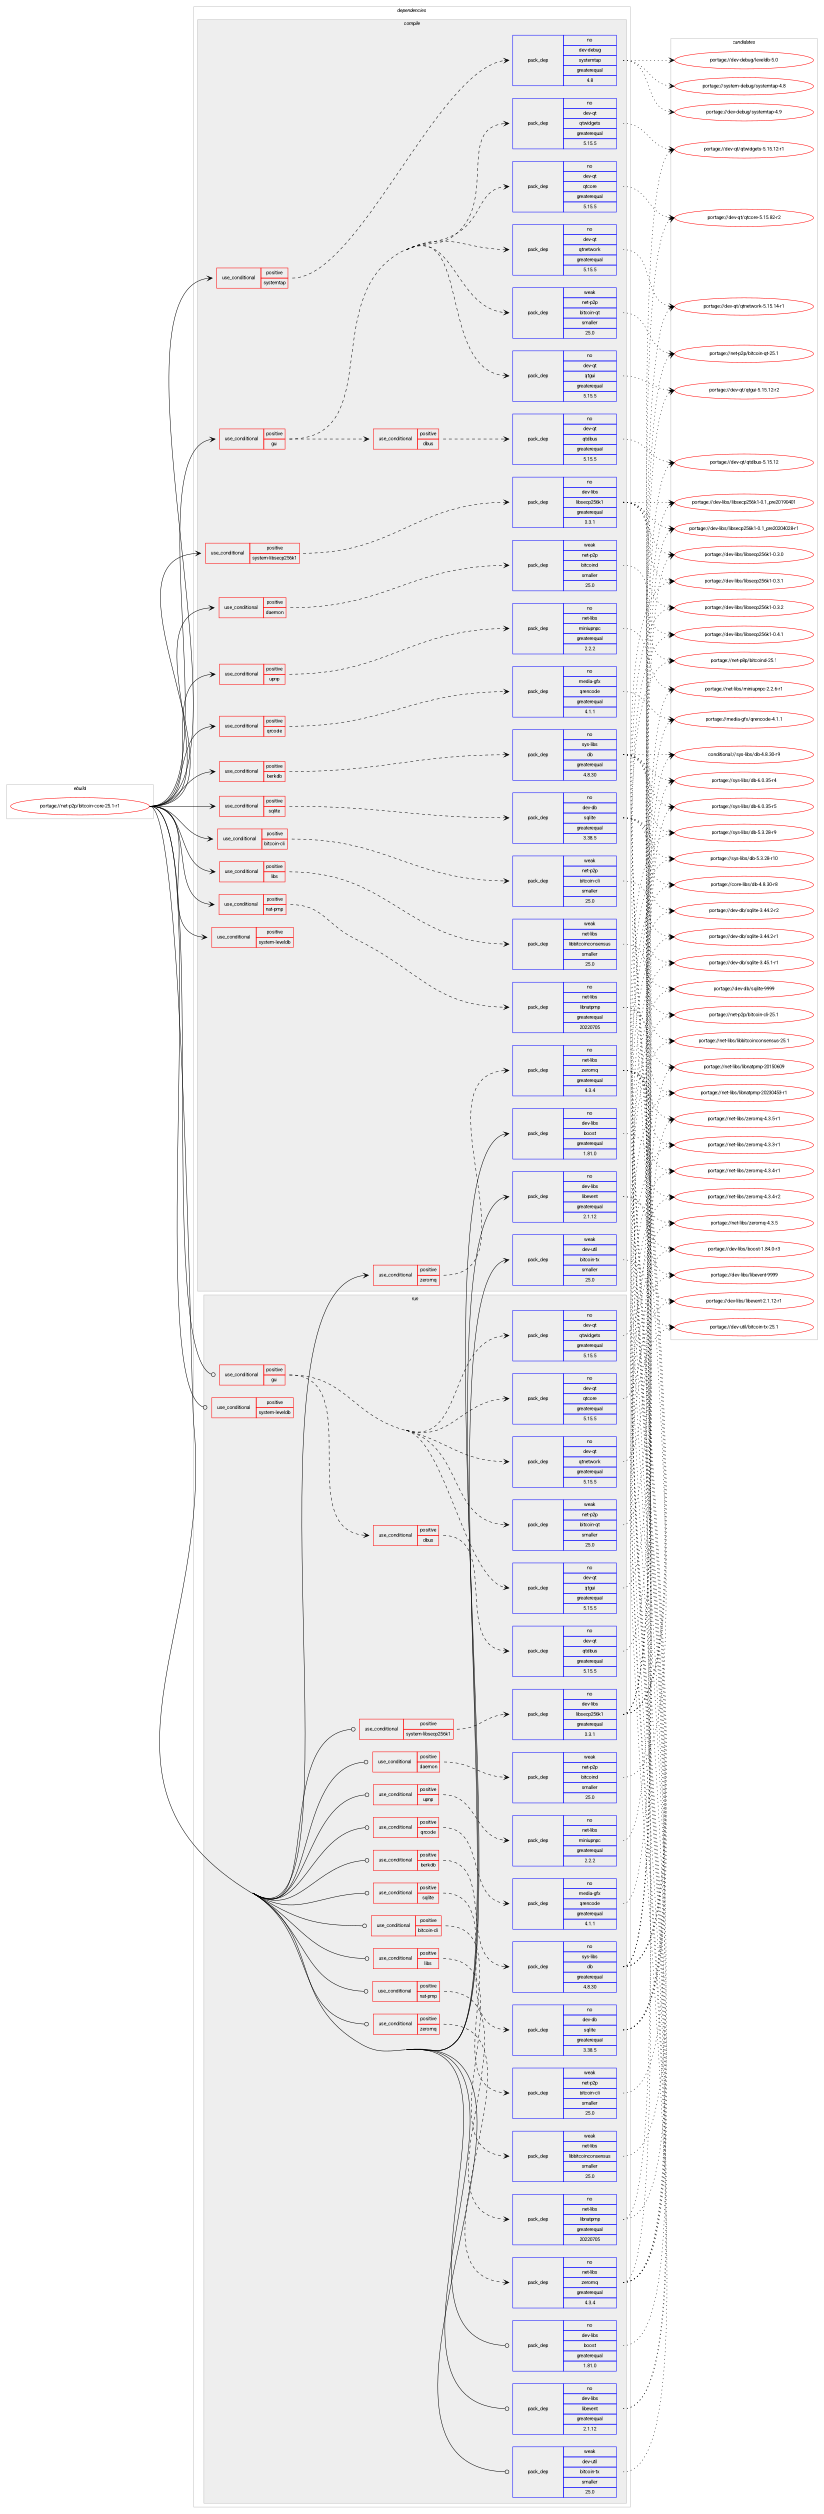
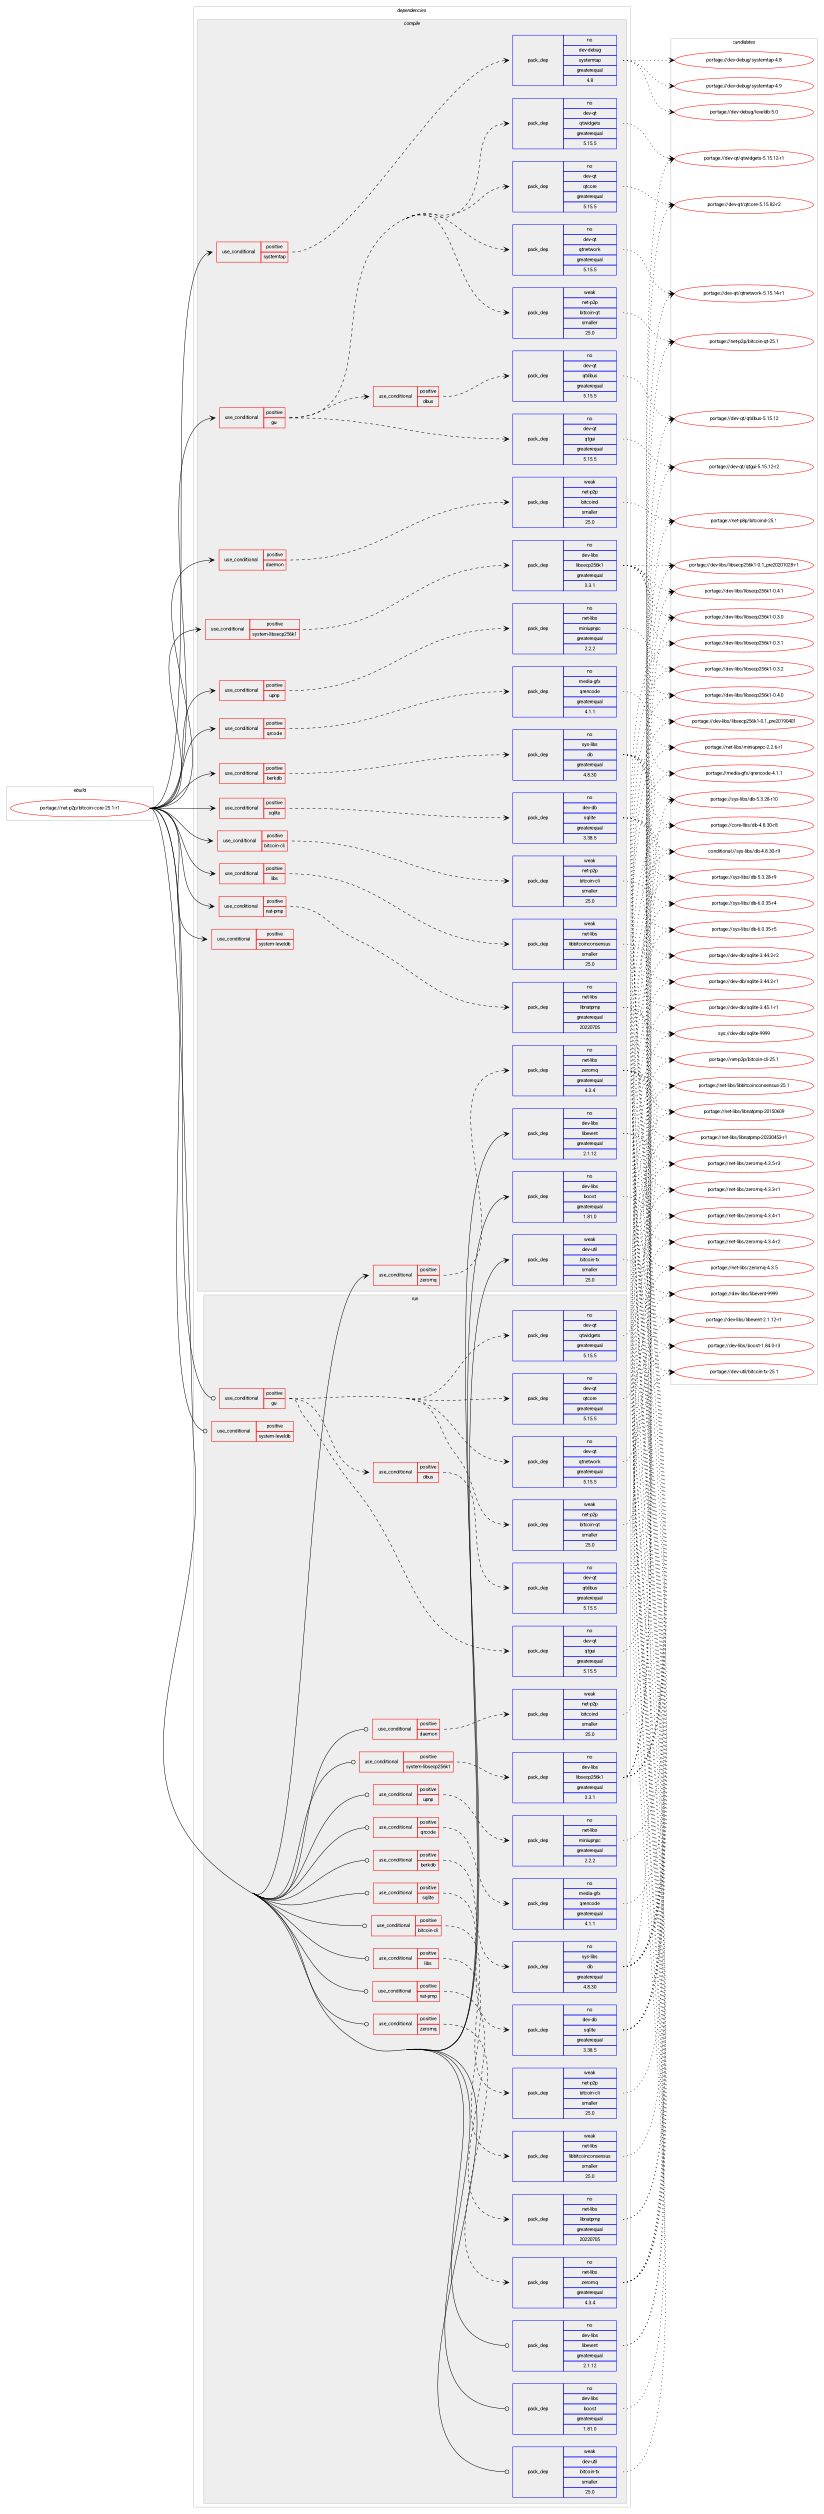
node "portage://system-debug/systemtap-4.8": label "portage://system-debug/systemtap-4.8" -> "portage://dev-debug/systemtap-4.8"
node "portage://dev-libs/libsecp256k1-0.1_pre20204028-r1": label "portage://dev-libs/libsecp256k1-0.1_pre20204028-r1" -> "portage://dev-libs/libsecp256k1-0.1_pre20201028-r1"
node "portage://dev-libs/libsecp256k1-0.4.0": added
node "portage://dev-db/sqlite-9999": label "portage://dev-db/sqlite-9999" -> "sys://dev-db/sqlite-9999"
node "portage://net-libs/zeromq-4.3.5-r1": label "portage://net-libs/zeromq-4.3.5-r1" -> "portage://net-libs/zeromq-4.3.5-r3"
